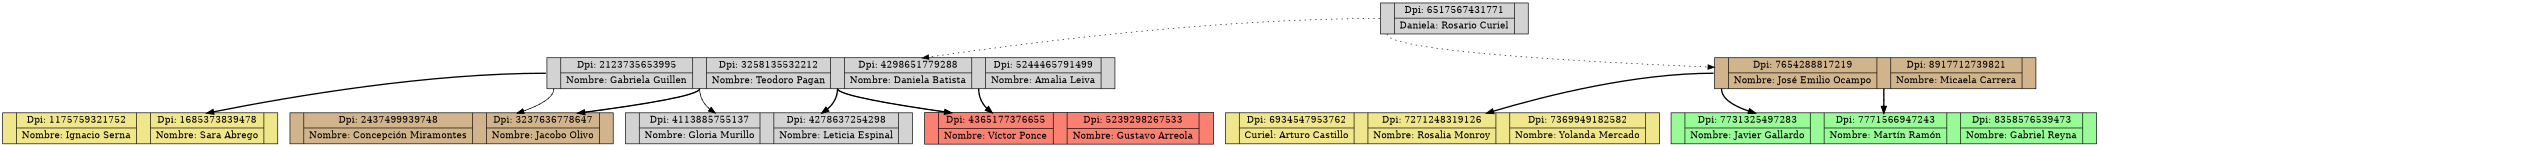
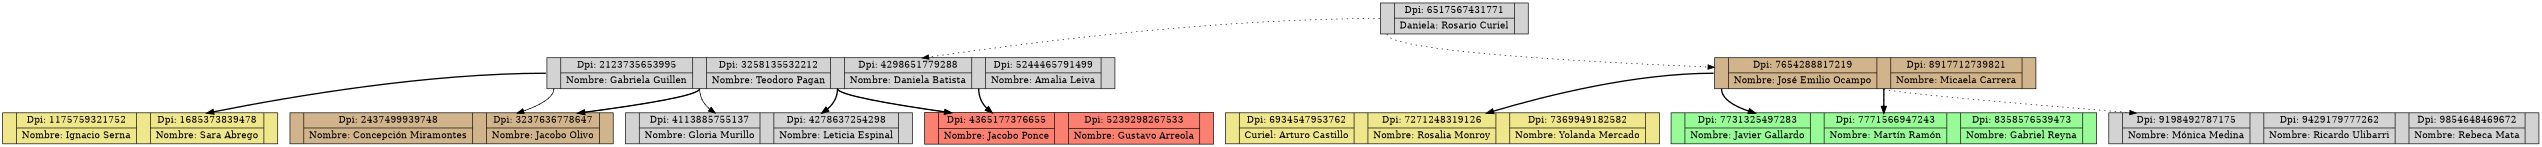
node "Dpi: 9198492787175": added
node "Dpi: 4365177376655": text "Nombre: Víctor Ponce" -> "Nombre: Jacobo Ponce"
